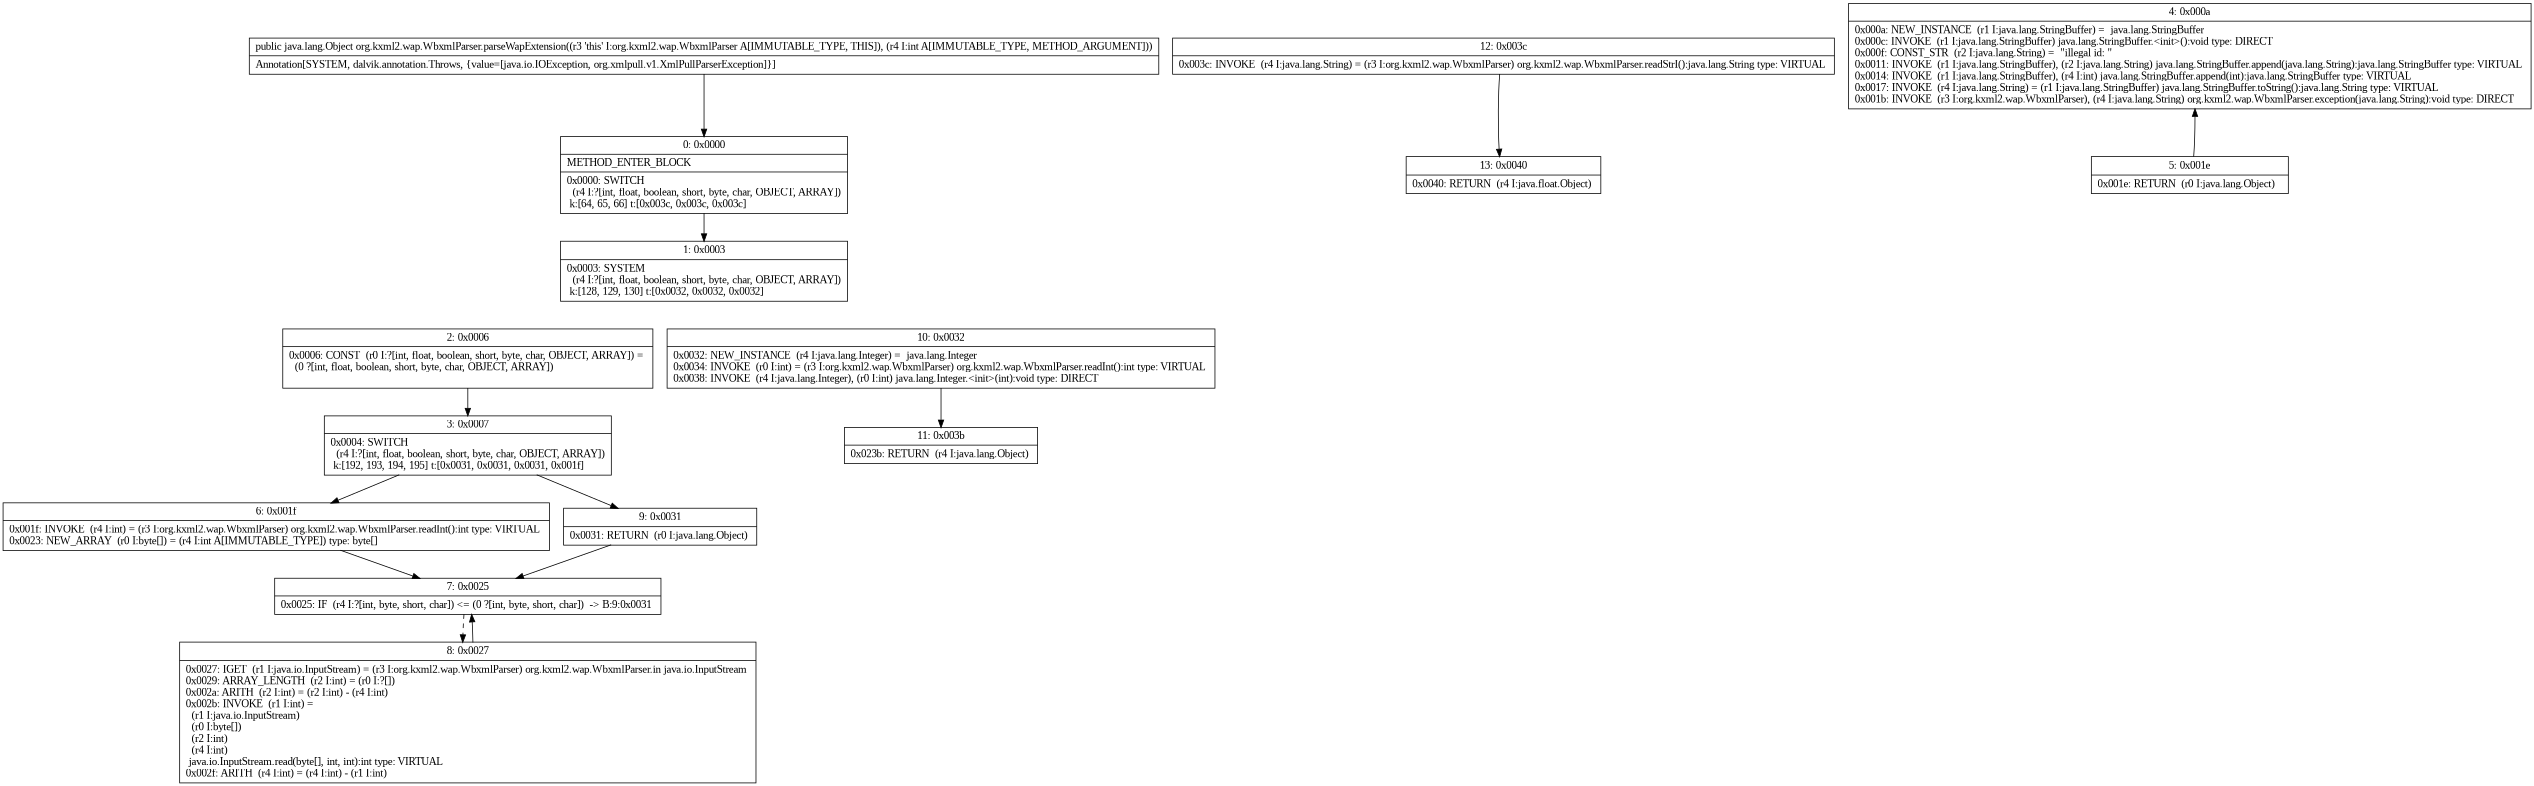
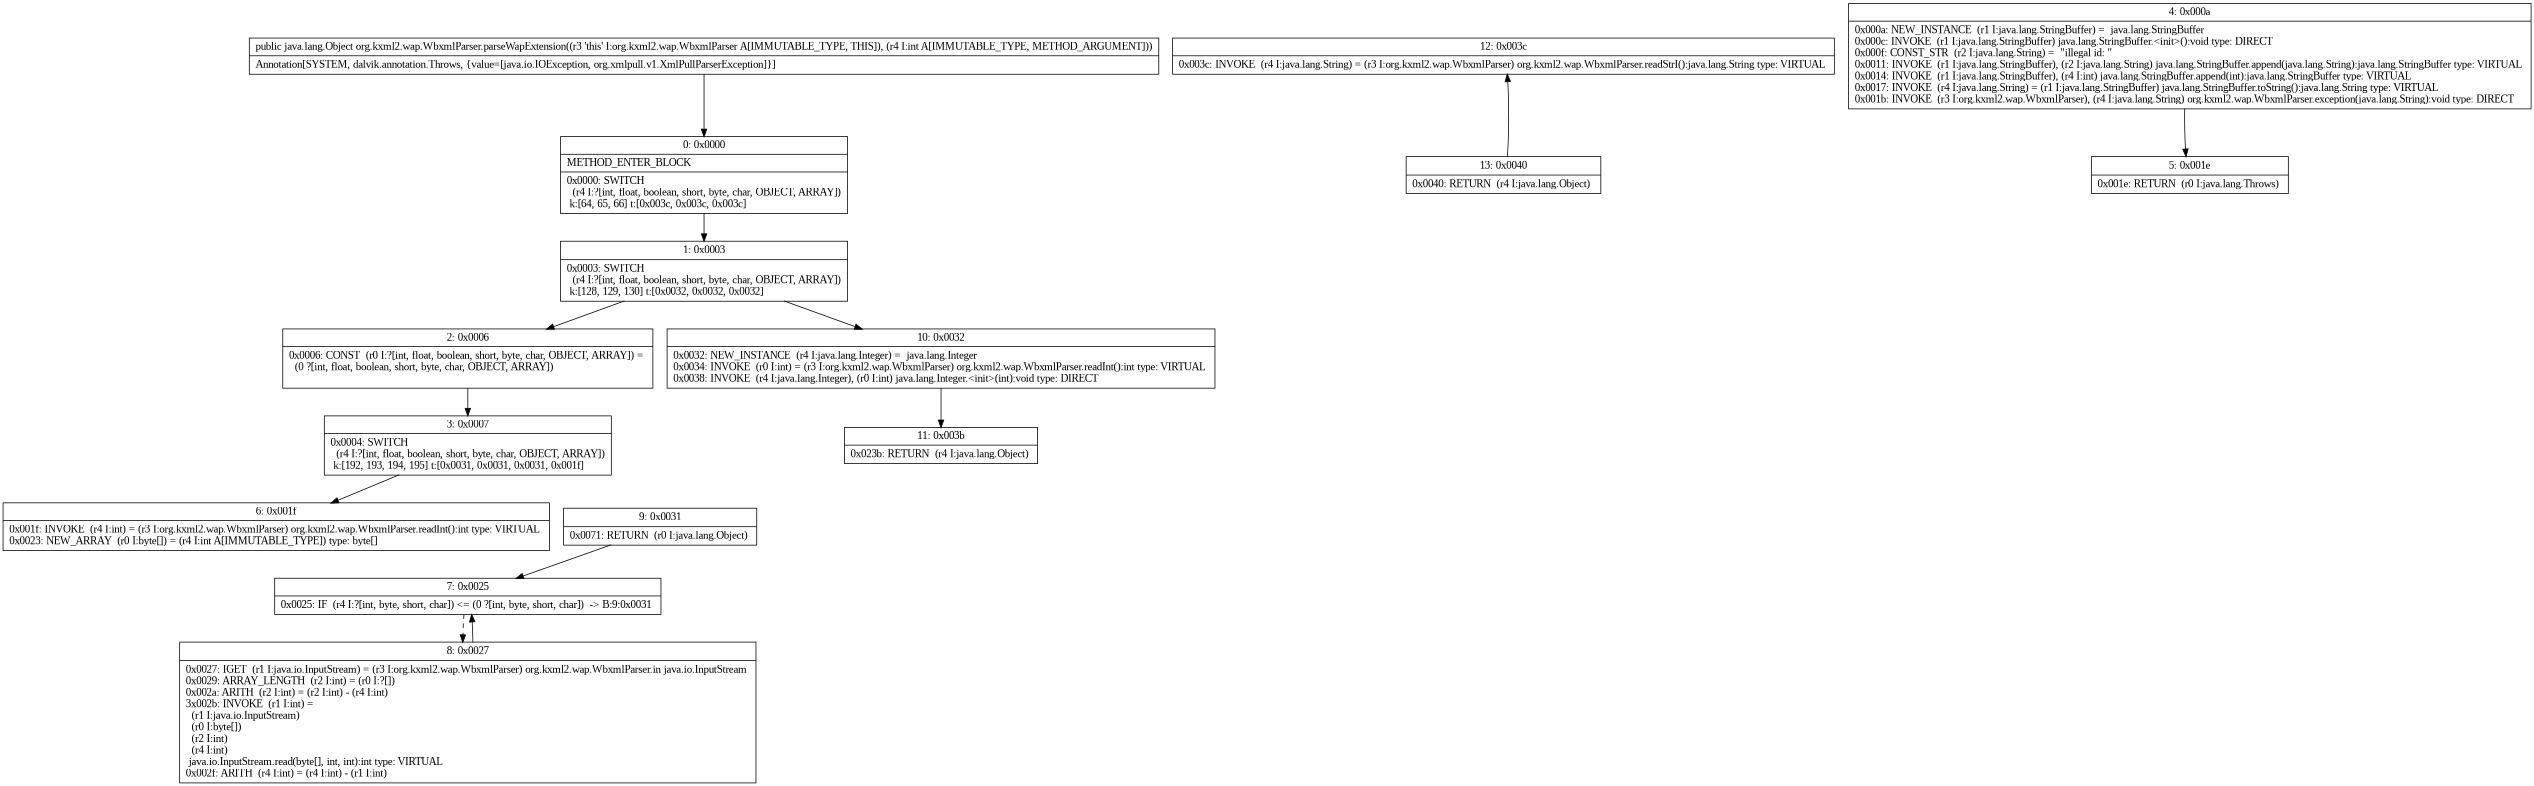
edge "12: 0x003c" -> "13: 0x0040": reversed
edge "5: 0x001e" -> "4: 0x000a": reversed
node "13: 0x0040": text "0x0040: RETURN  (r4 I:java.float.Object)" -> "0x0040: RETURN  (r4 I:java.lang.Object)"
node "5: 0x001e": text "0x001e: RETURN  (r0 I:java.lang.Object)" -> "0x001e: RETURN  (r0 I:java.lang.Throws)"
node "1: 0x0003": text "0x0003: SYSTEM" -> "0x0003: SWITCH"
edge "1: 0x0003" -> "2: 0x0006": added
edge "1: 0x0003" -> "10: 0x0032": added
edge "3: 0x0007" -> "9: 0x0031": removed
node "9: 0x0031": text "0x0031: RETURN  (r0 I:java.lang.Object)" -> "0x0071: RETURN  (r0 I:java.lang.Object)"
edge "6: 0x001f" -> "7: 0x0025": removed
node "8: 0x0027": text "0x002b: INVOKE  (r1 I:int) =" -> "3x002b: INVOKE  (r1 I:int) ="
